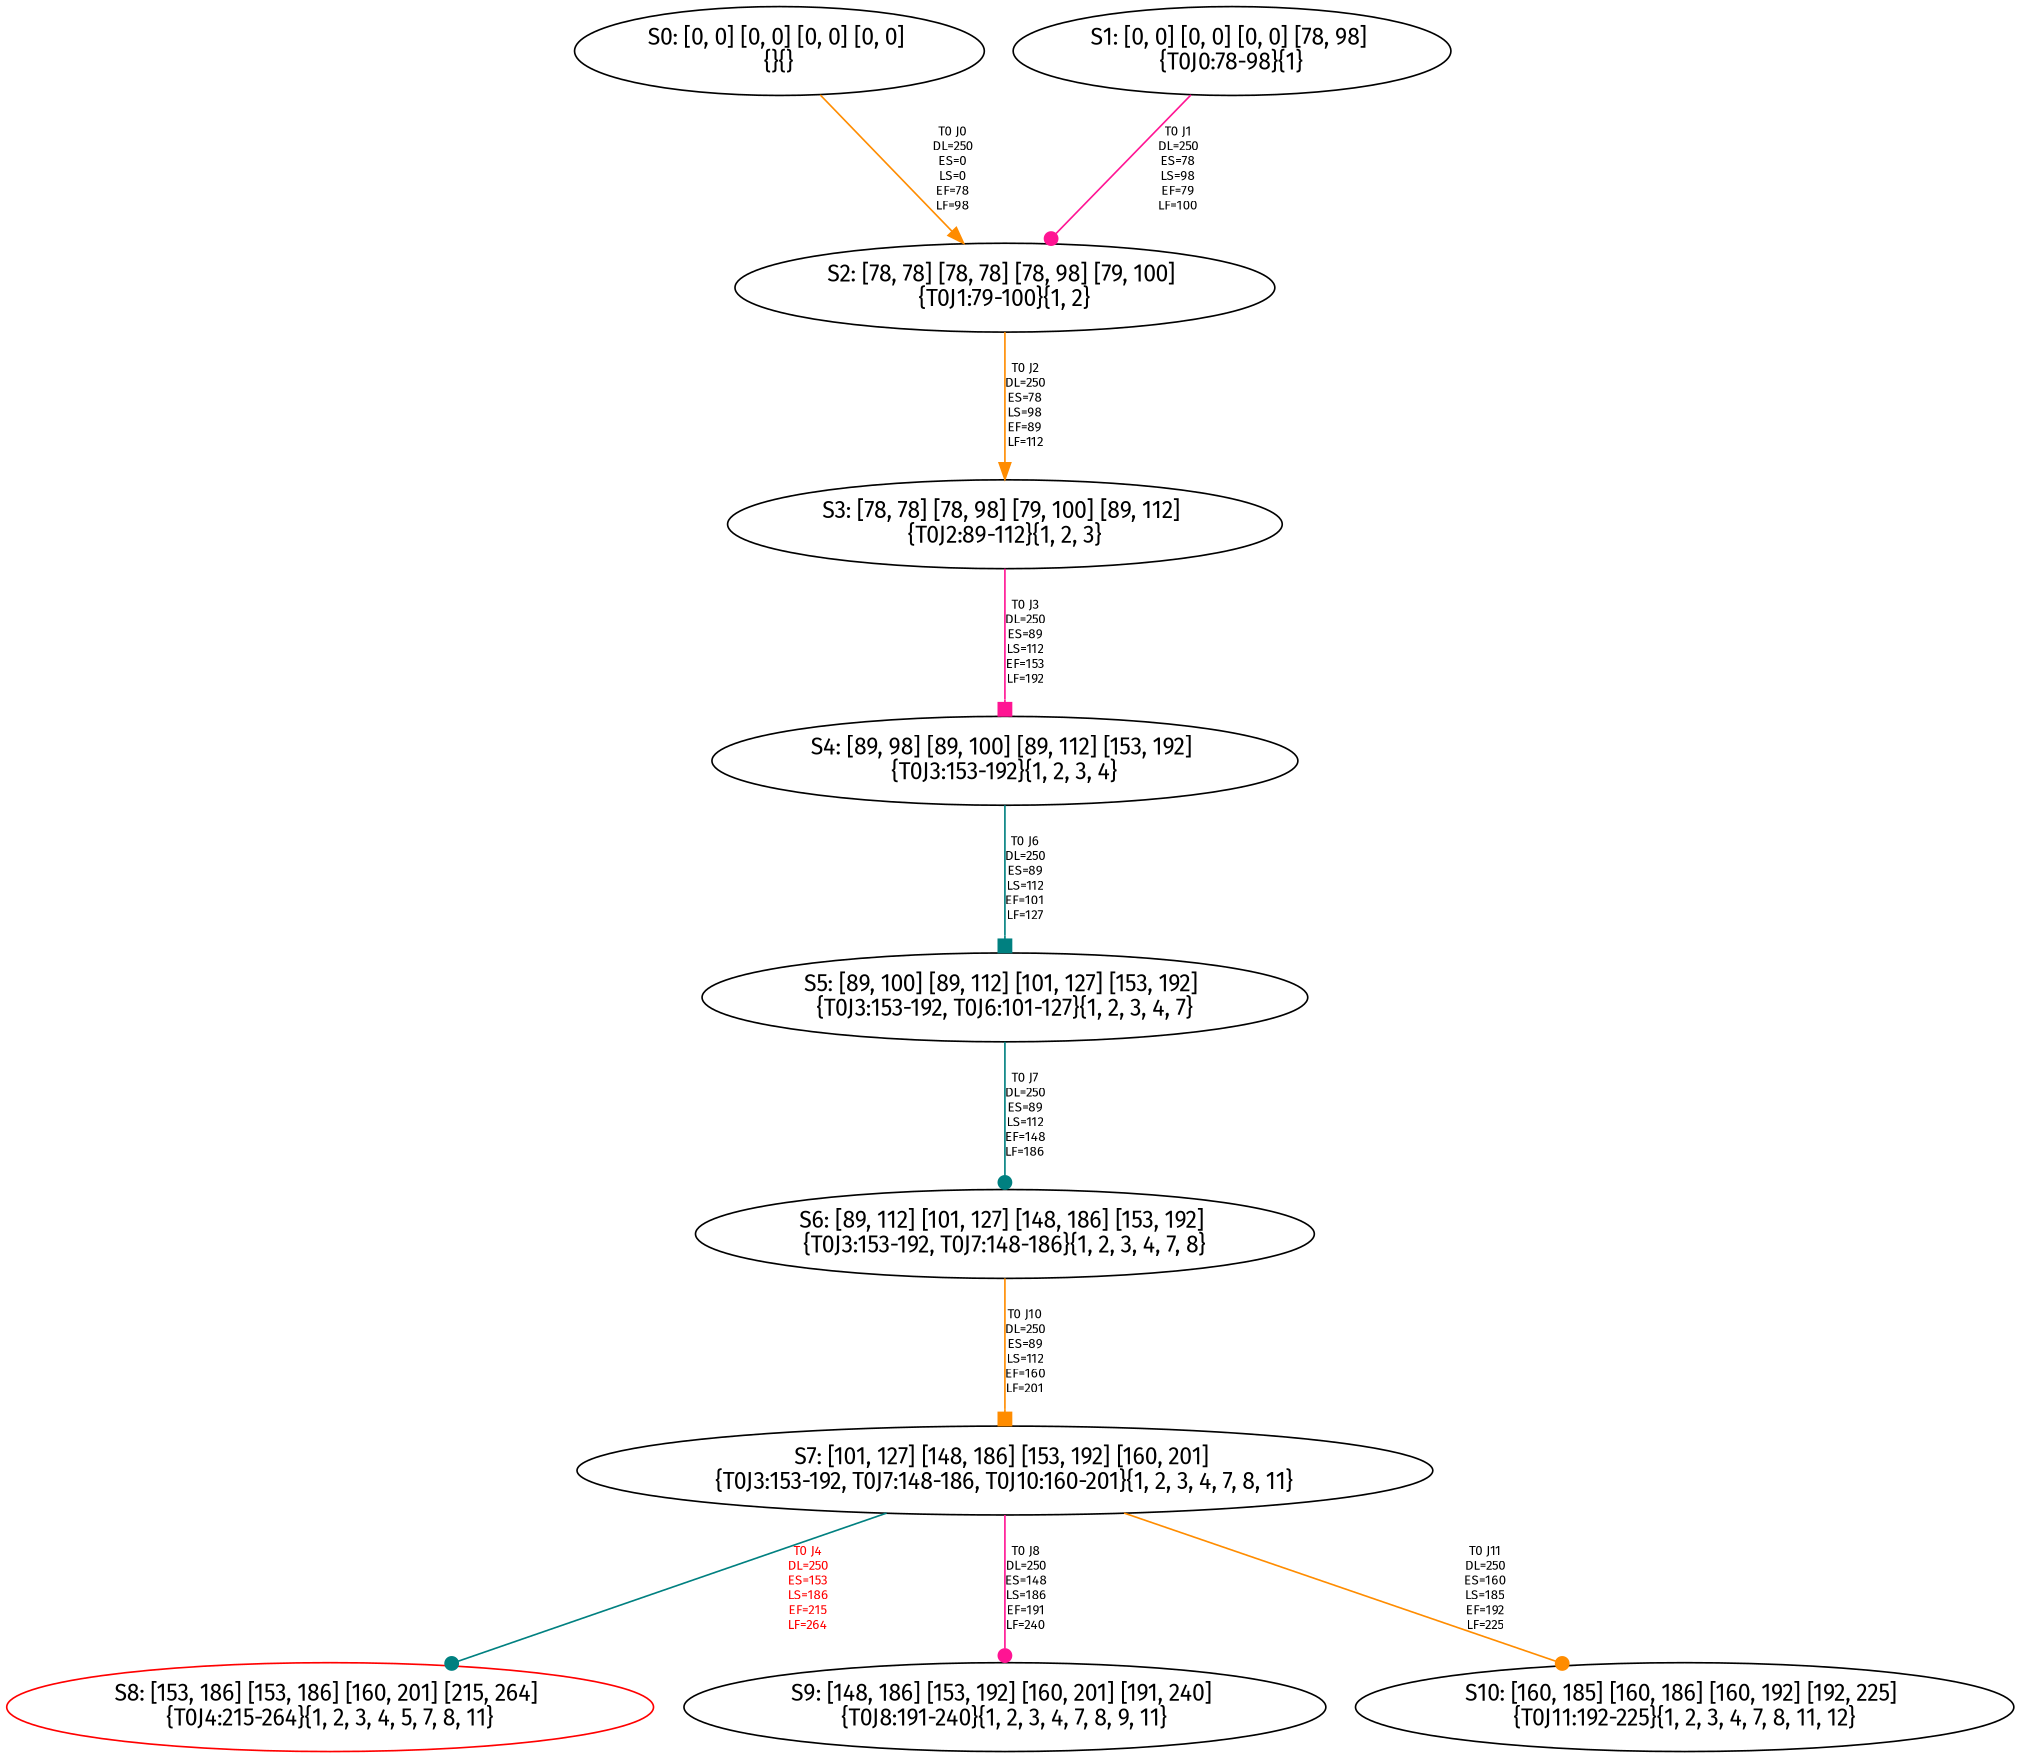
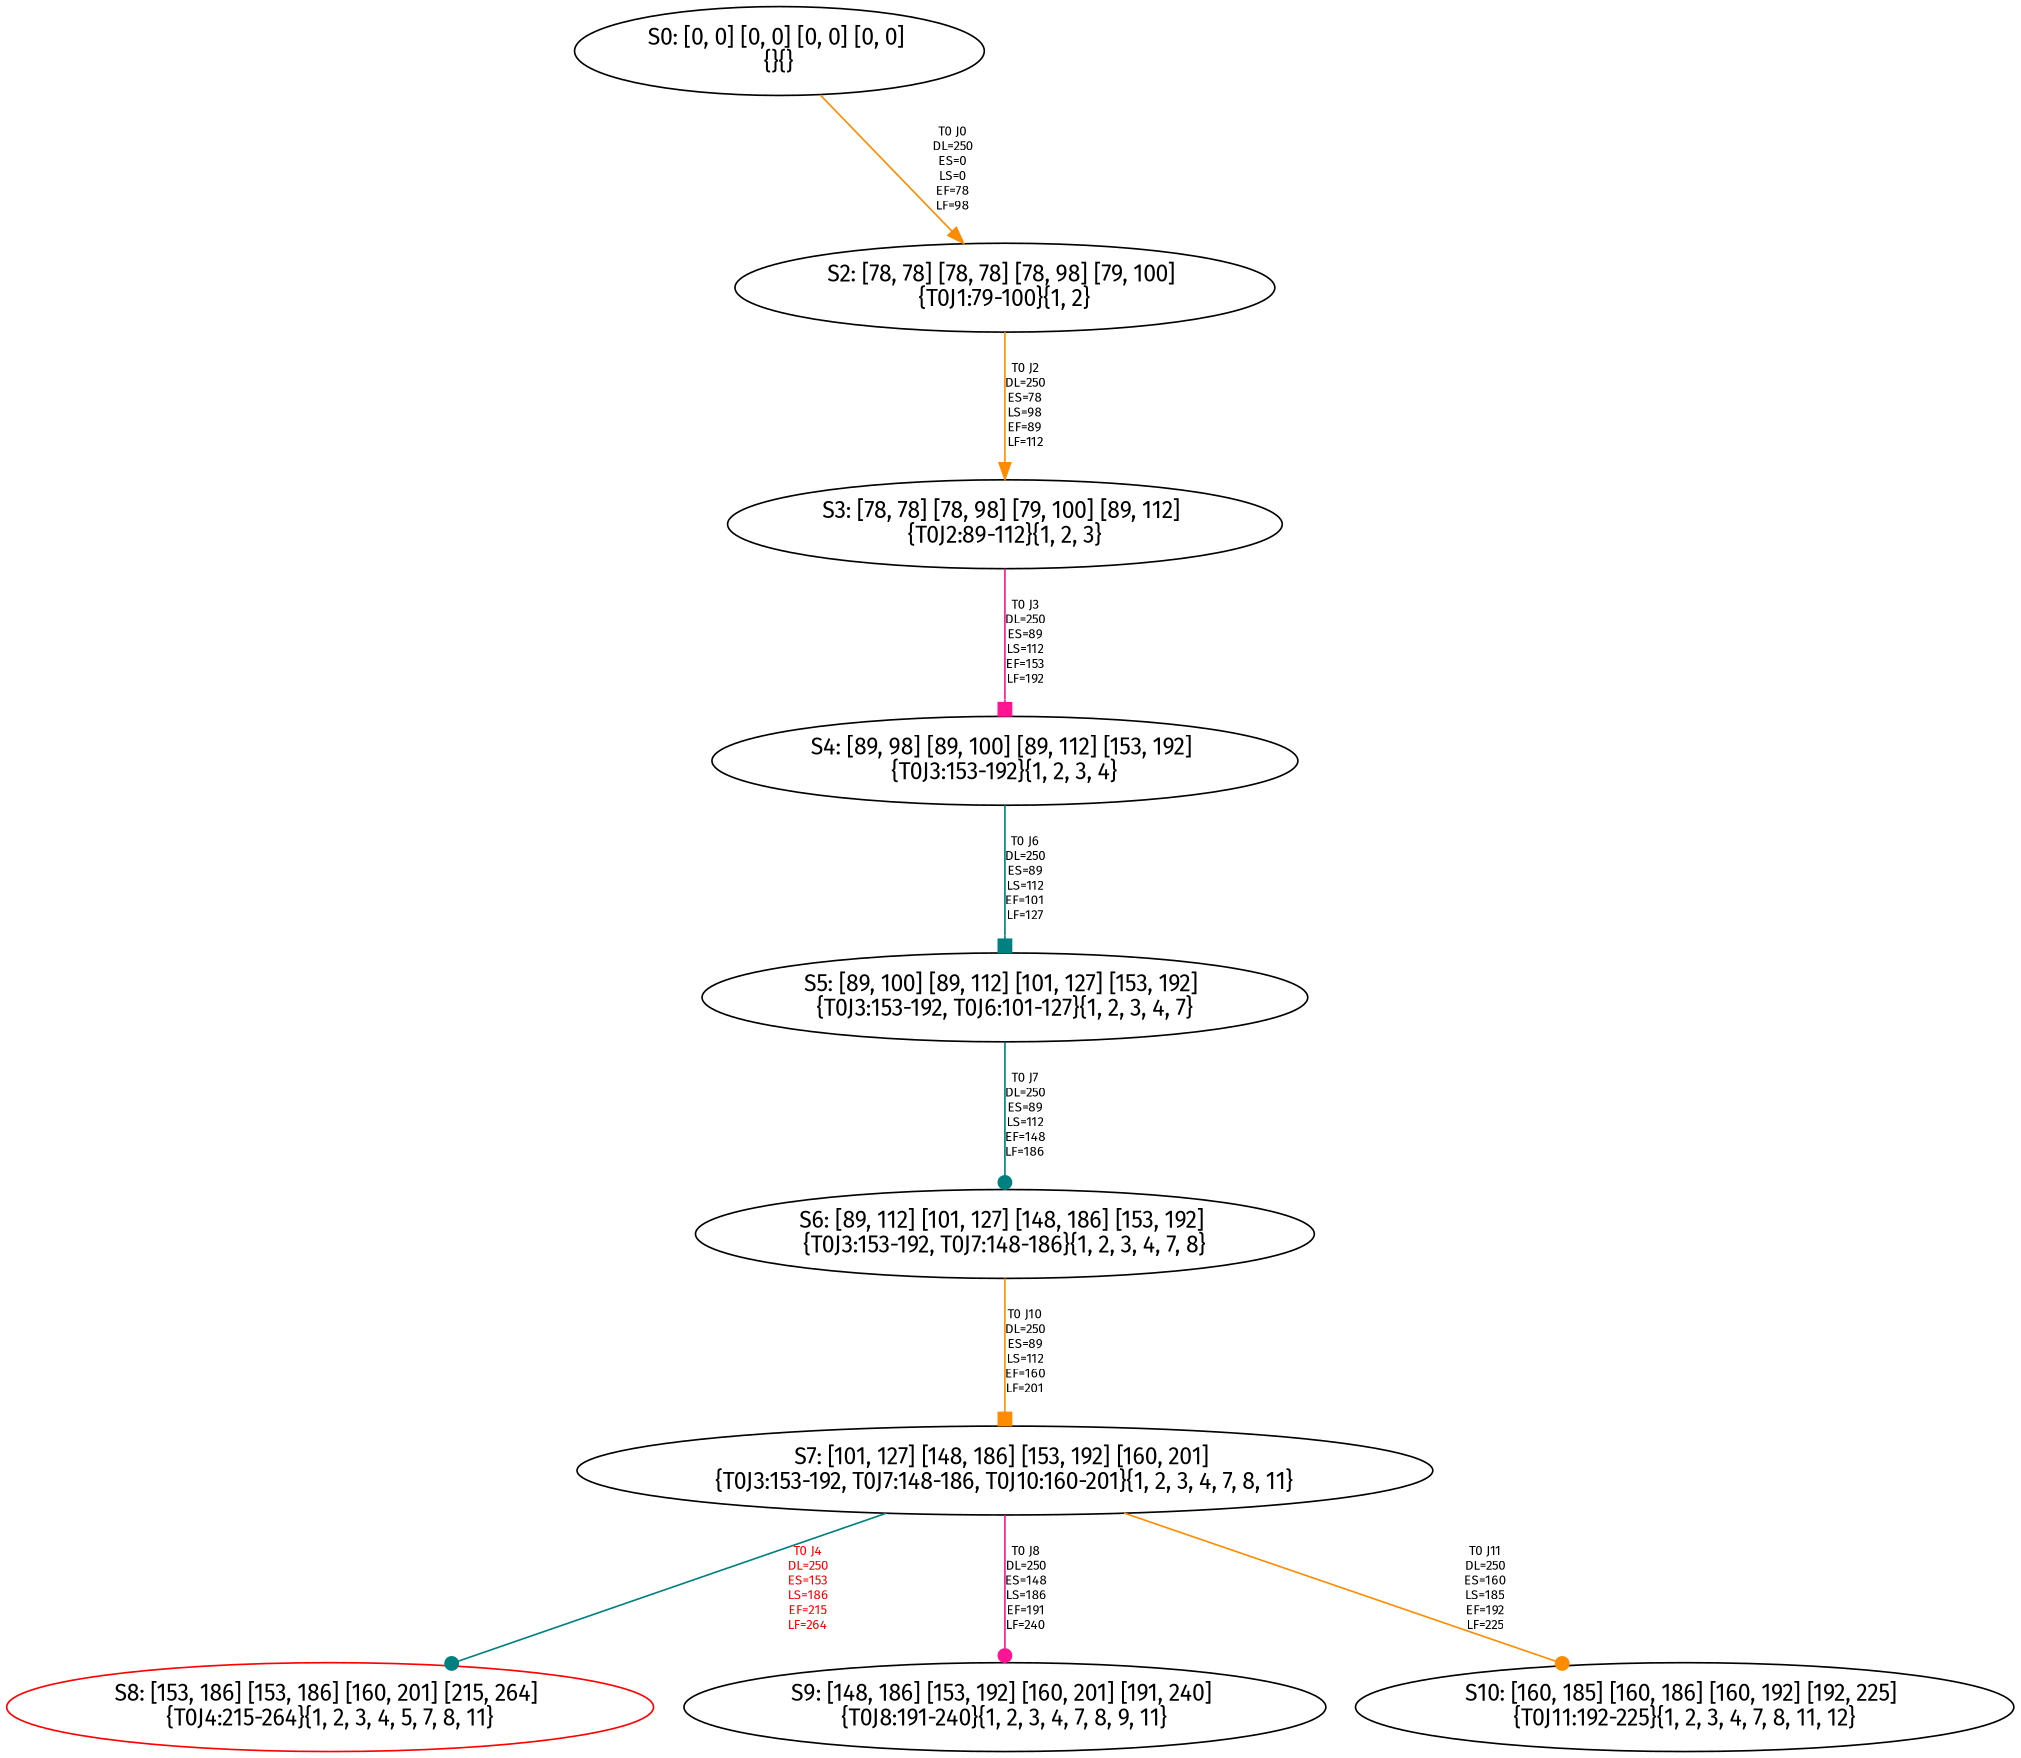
node "S1: [0, 0] [0, 0] [0, 0] [78, 98] {T0J0:78-98}{1}": removed
